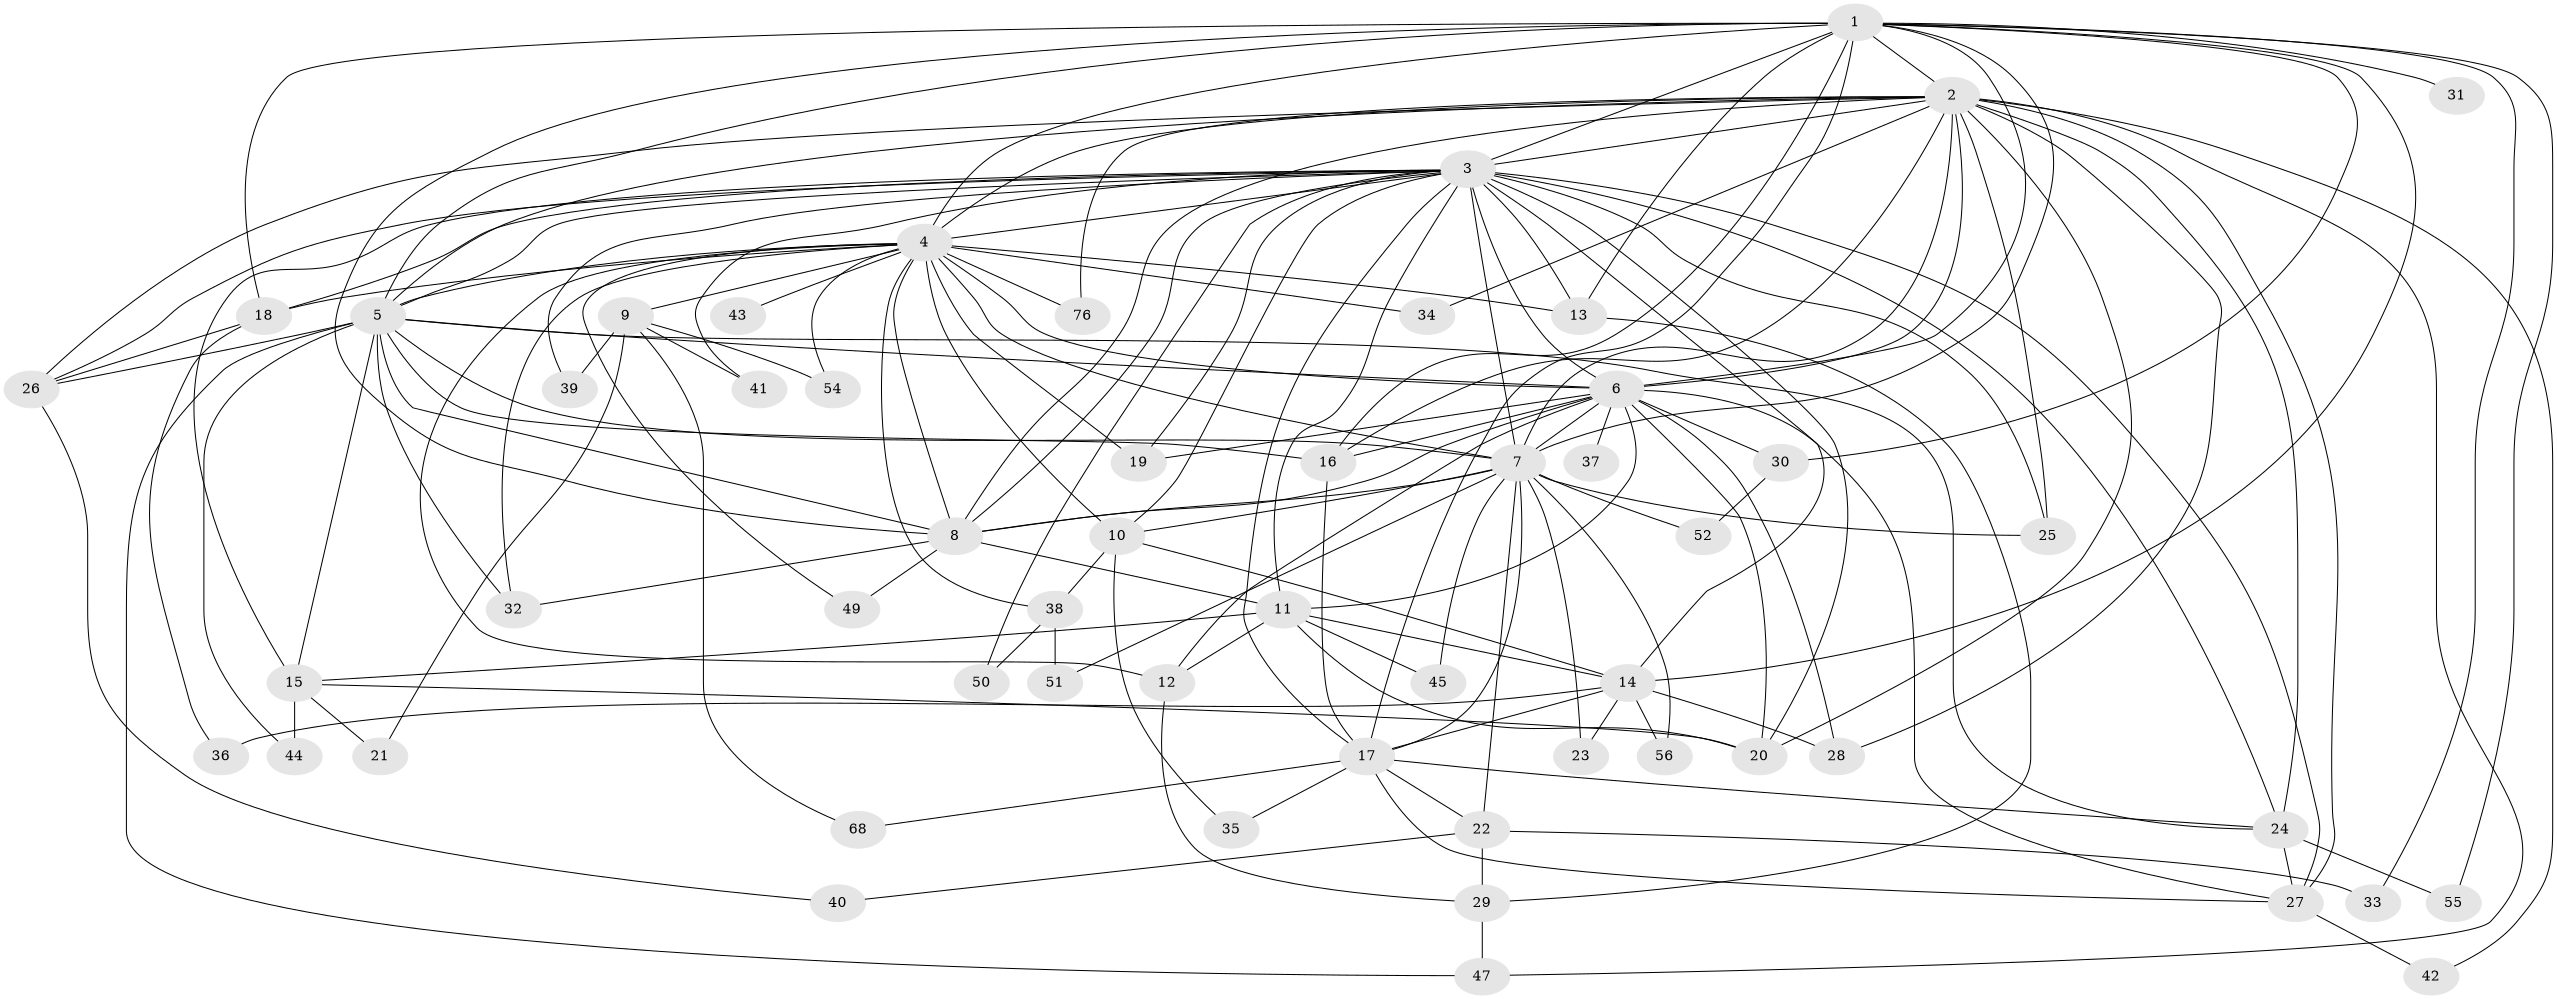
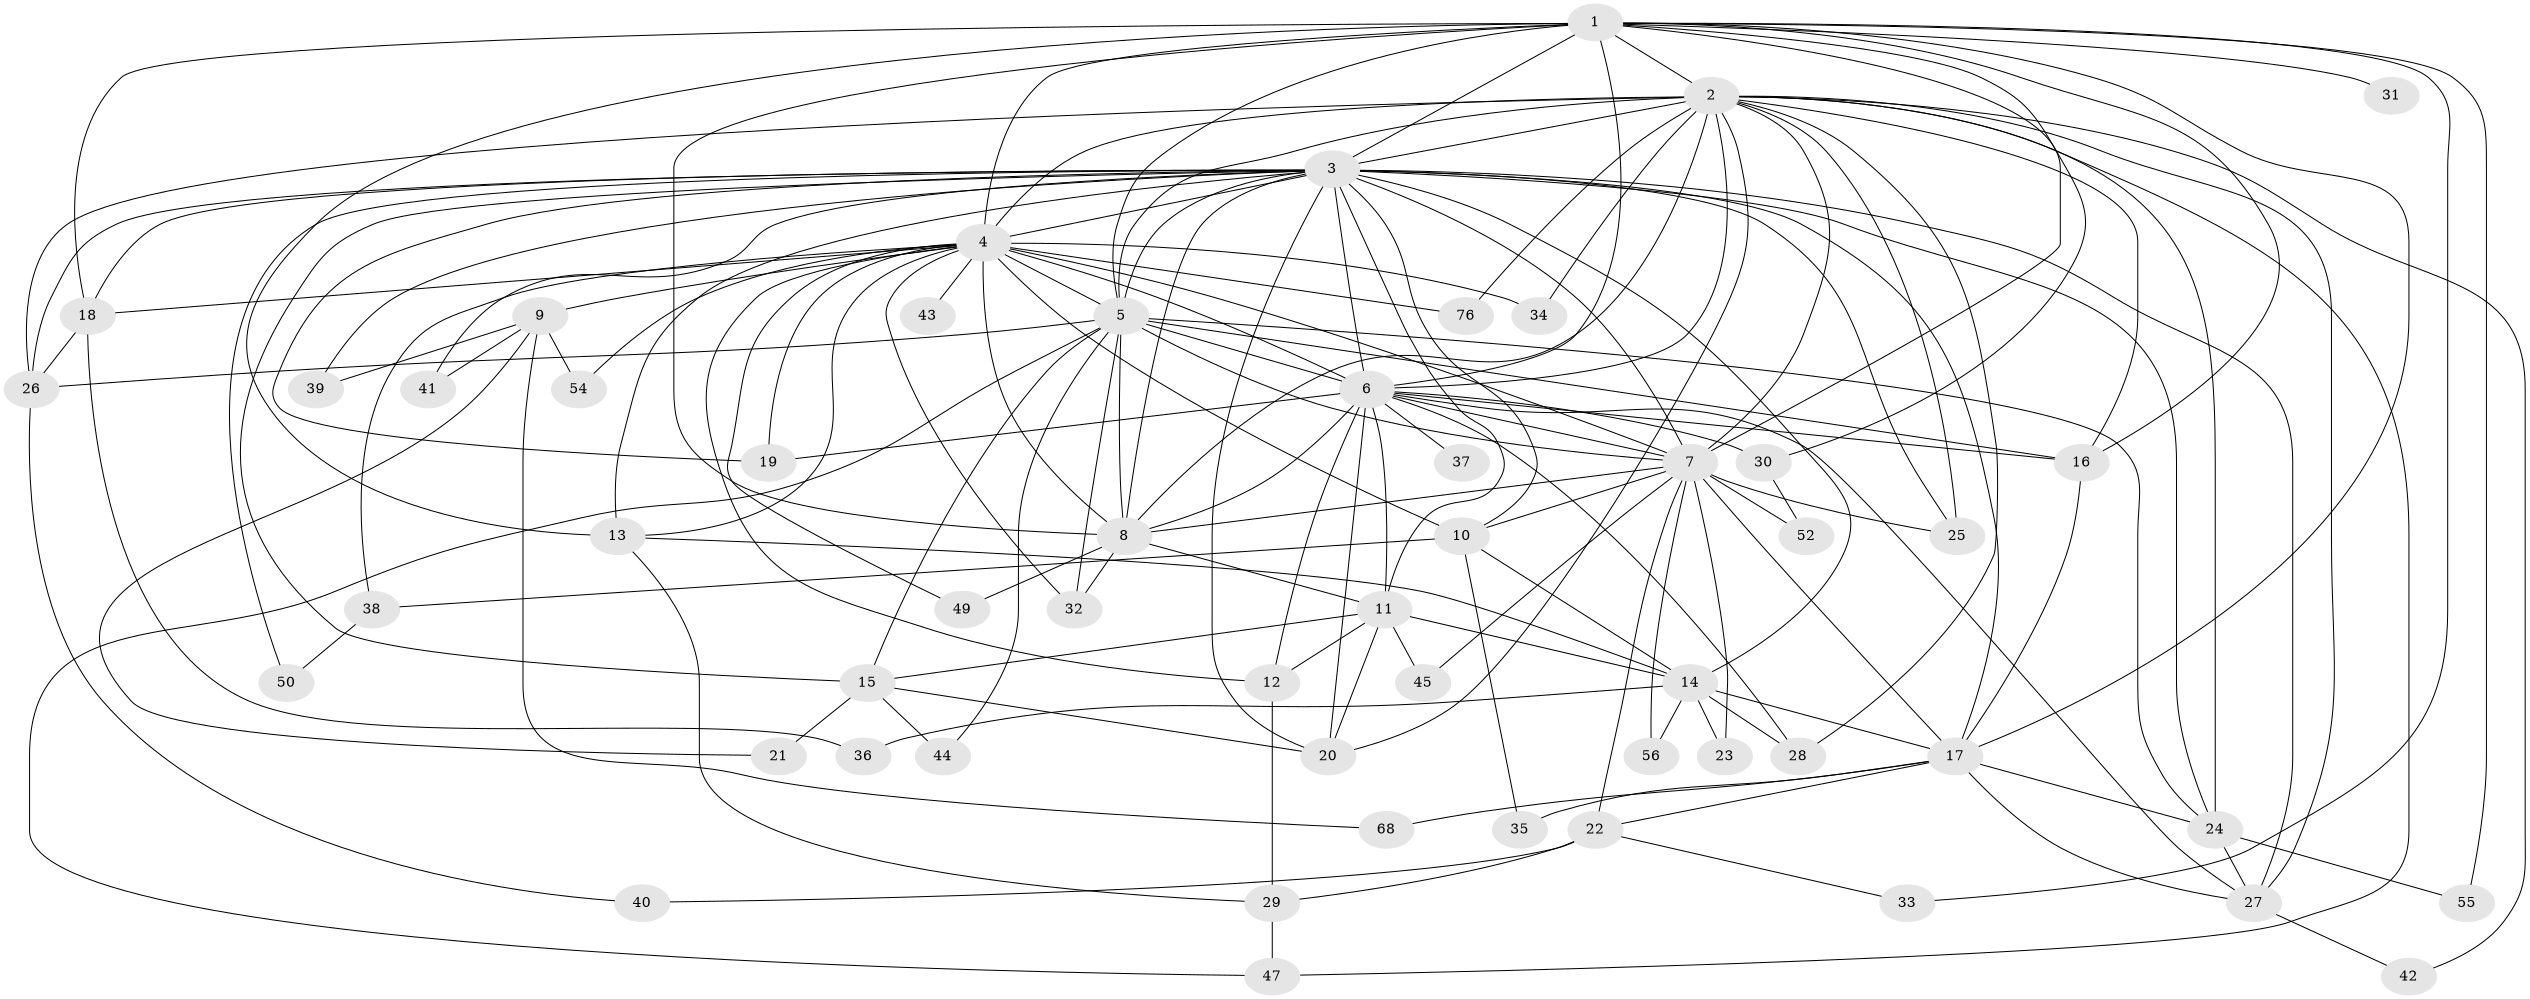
edge "1" -- "14": now "13" -- "14"
node "51": removed
